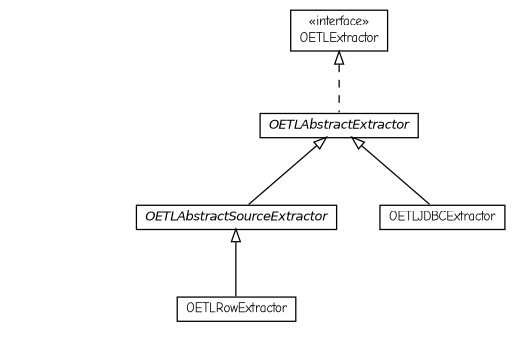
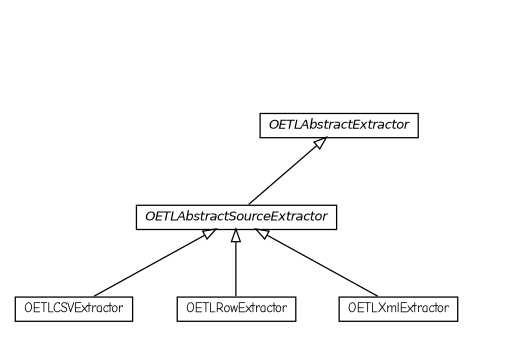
node "OETLExtractor": removed
node "OETLJDBCExtractor": removed
node "OETLCSVExtractor": added
node "OETLXmlExtractor": added
